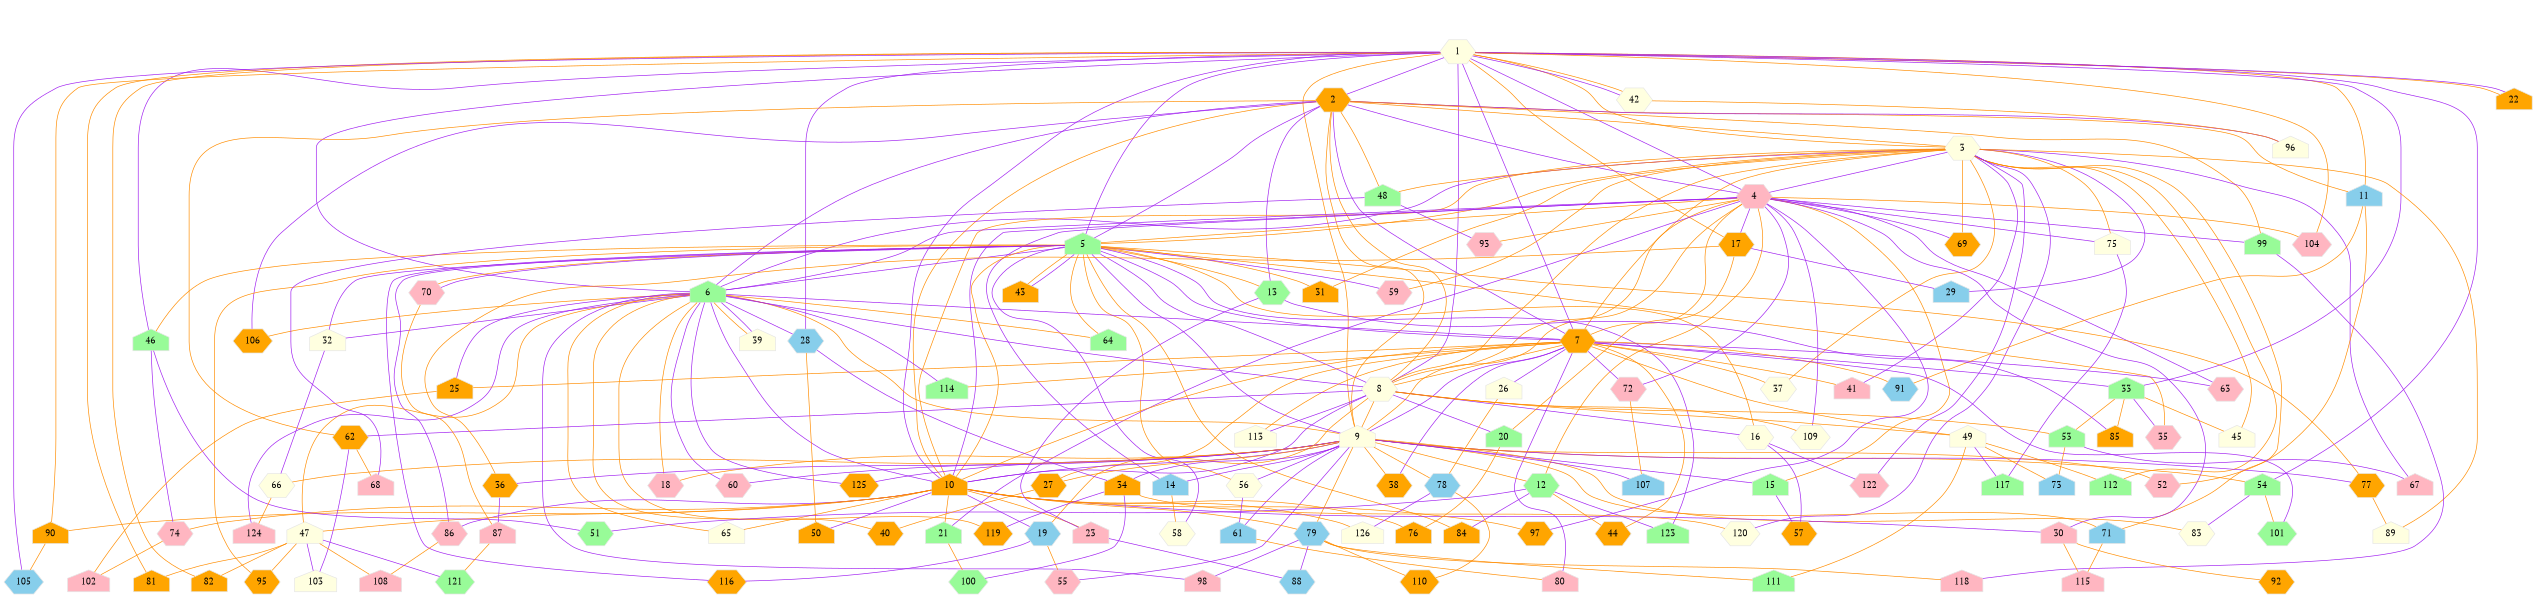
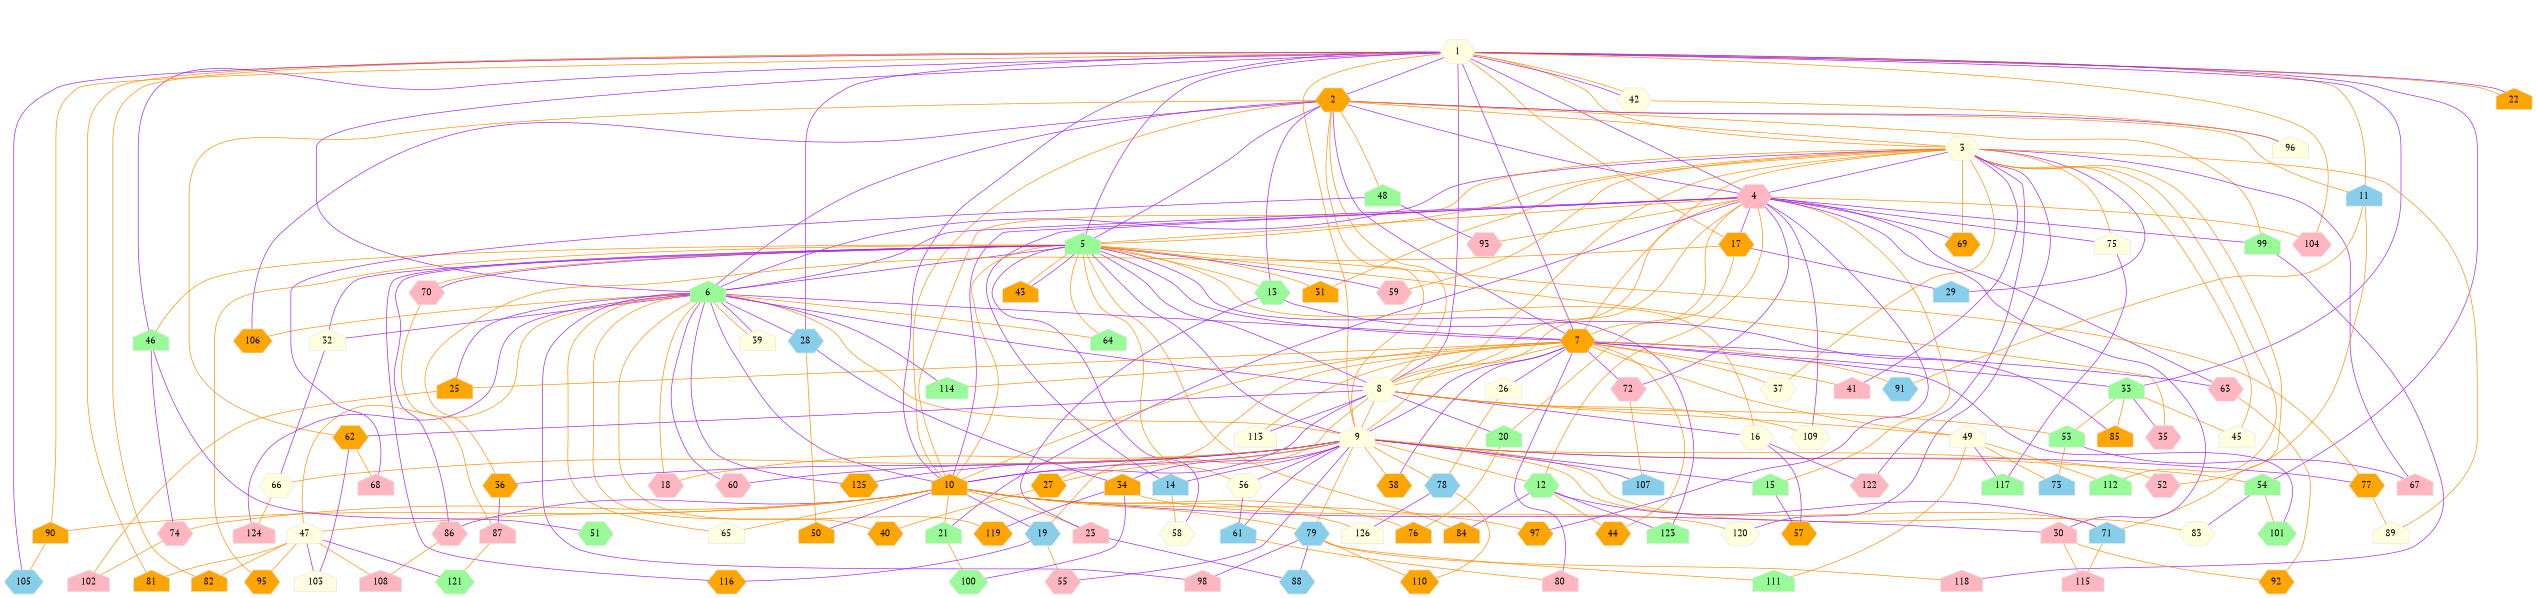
edge "3" -- "48": removed
edge "63" -- "92": added
edge "12" -- "51": now "12" -- "71"
